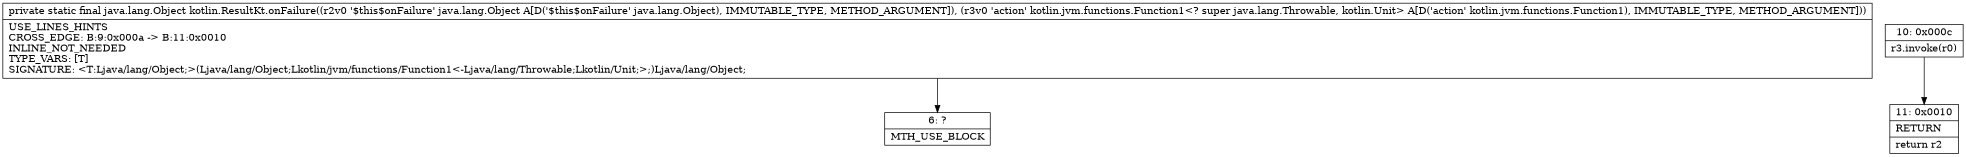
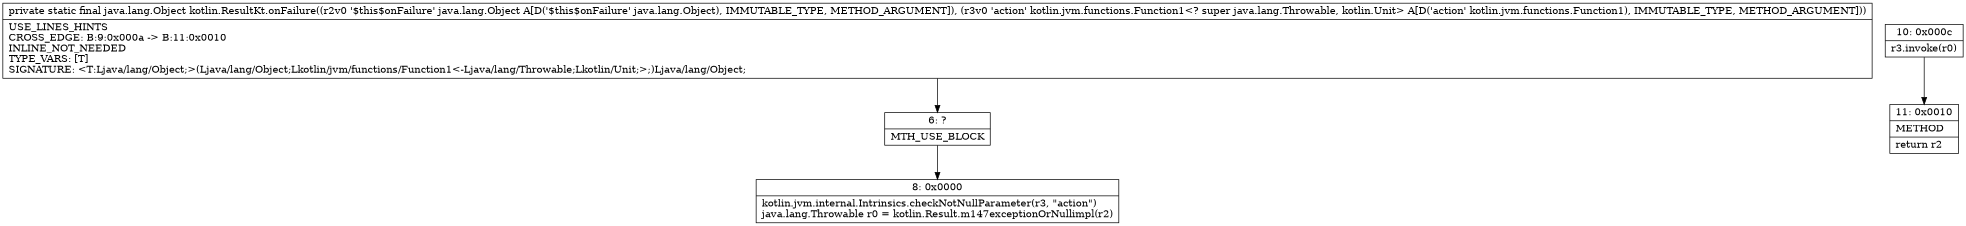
node "11: 0x0010": text "RETURN" -> "METHOD"
node "8: 0x0000": added
